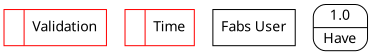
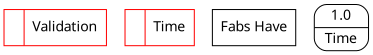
node "Fabs User": label "Fabs User" -> "Fabs Have"
node "1.0": text "Have" -> "Time"
